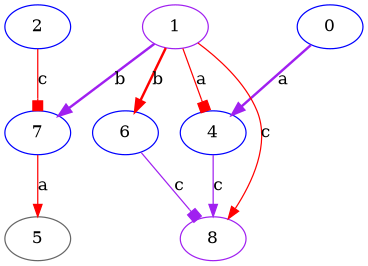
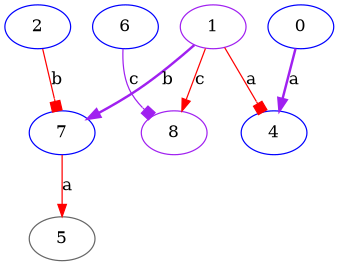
edge "1" -> "6": removed, label "b"
edge "2" -> "7": label "c" -> "b"
edge "4" -> "8": removed, label "c"
